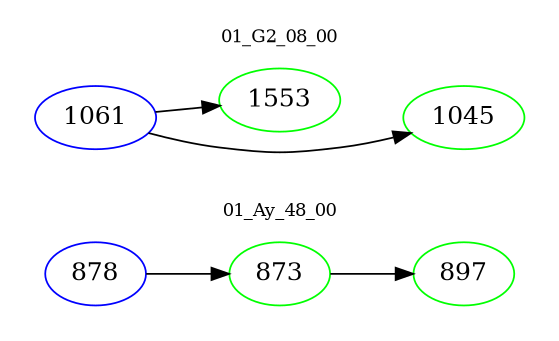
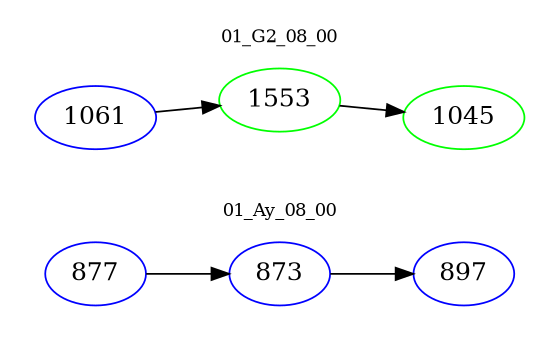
edge "1061" -> "1045": now "1553" -> "1045"
cluster "01_Ay_48_00": label "01_Ay_48_00" -> "01_Ay_08_00"
node "878": label "878" -> "877"
node "873": color green -> blue
node "897": color green -> blue
